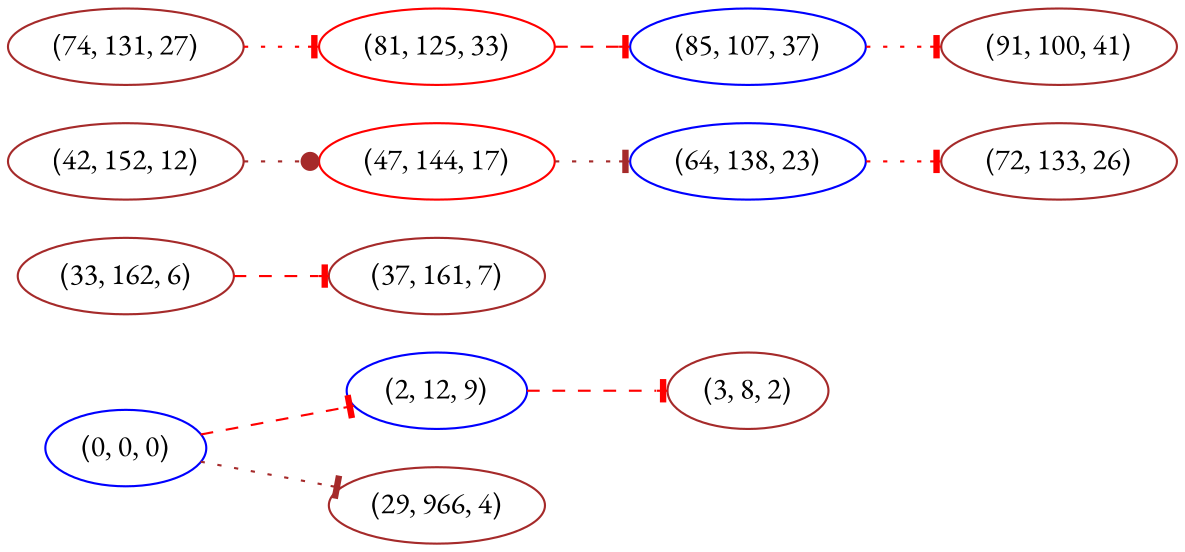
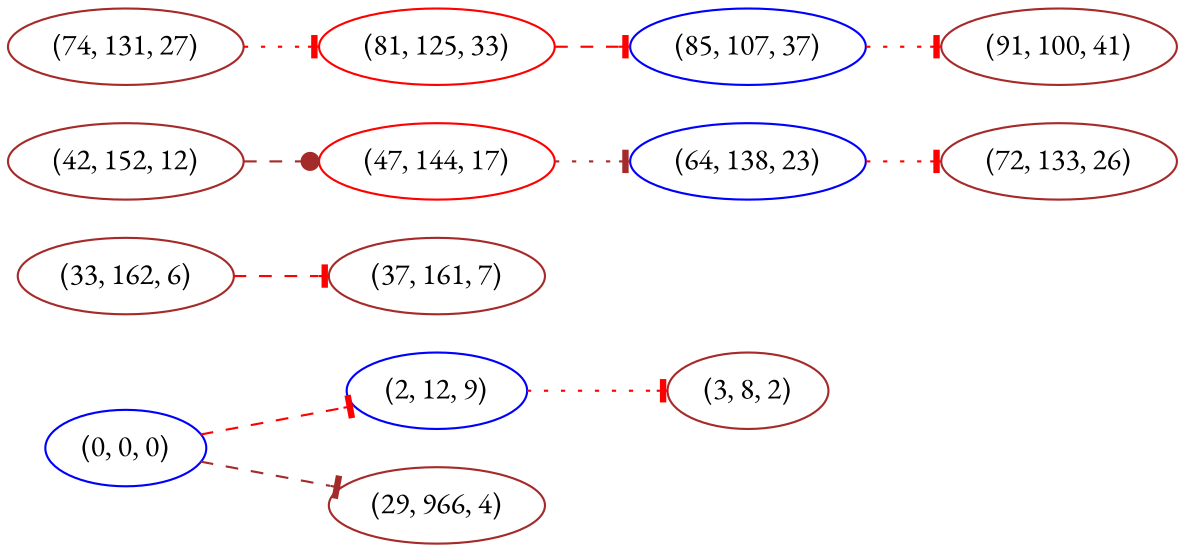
edge "(42, 152, 12)" -> "(47, 144, 17)": style dotted -> dashed
edge "(2, 12, 9)" -> "(3, 8, 2)": style dashed -> dotted
edge "(0, 0, 0)" -> "(29, 966, 4)": style dotted -> dashed
